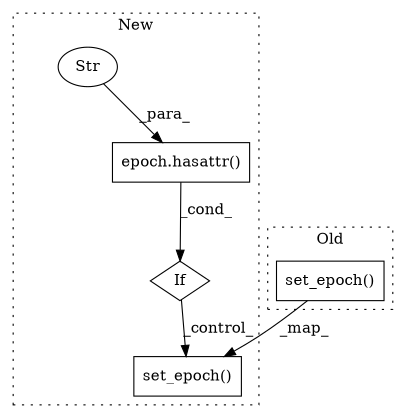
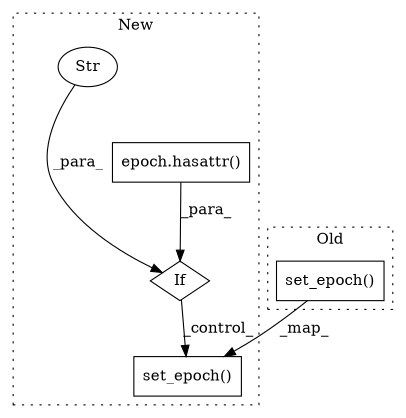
edge "Str" -> "epoch.hasattr()": now "Str" -> "If"
edge "epoch.hasattr()" -> "If": label "_cond_" -> "_para_"
